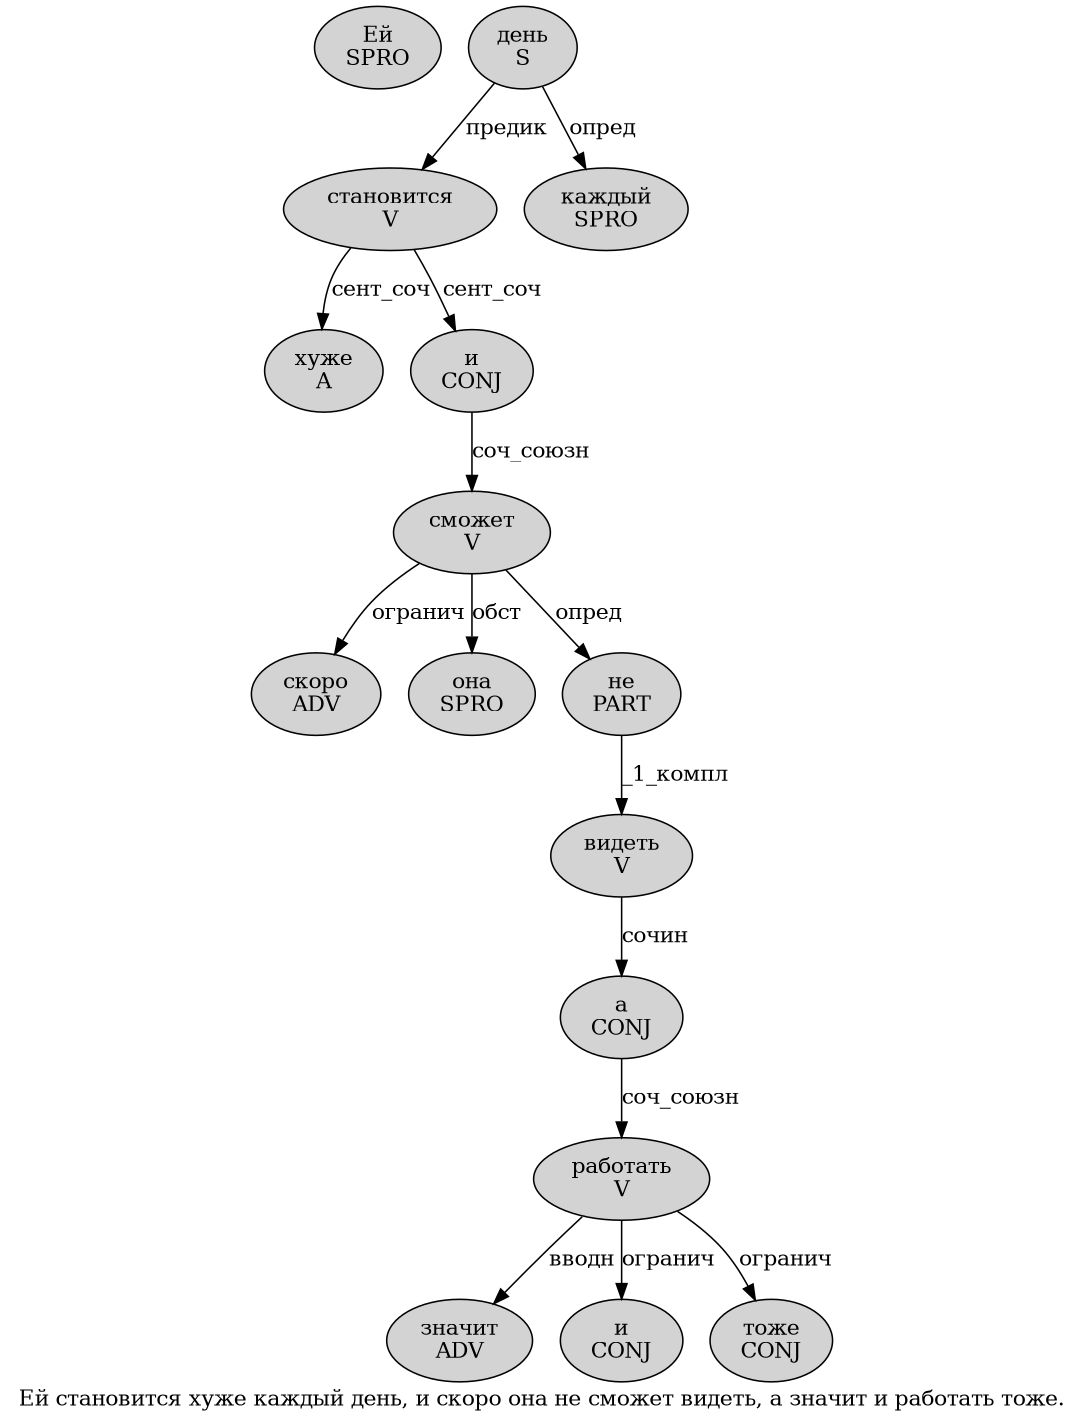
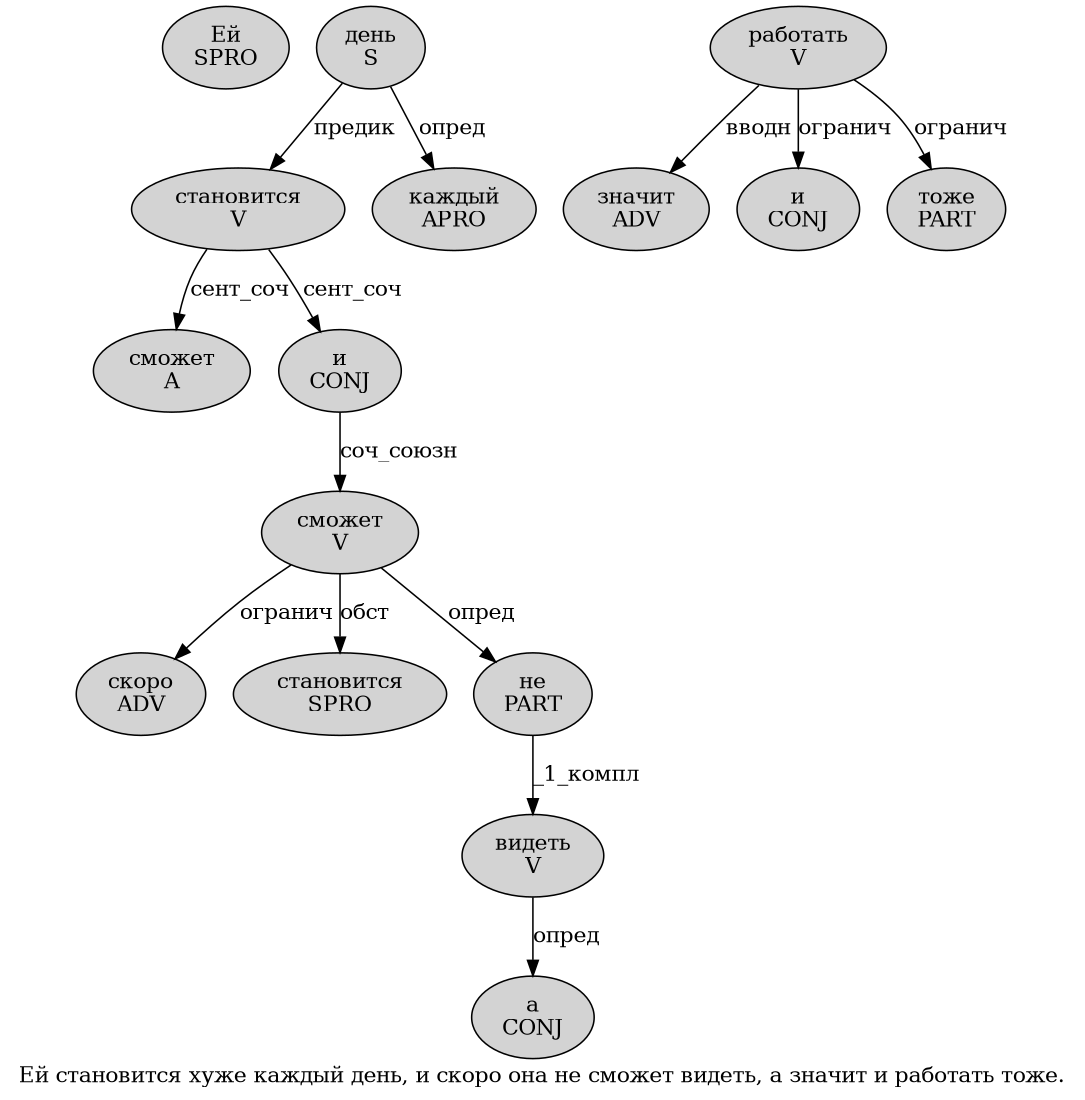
node "каждый SPRO": label "каждый SPRO" -> "каждый APRO"
node "хуже A": label "хуже A" -> "сможет A"
node "она SPRO": label "она SPRO" -> "становится SPRO"
edge "видеть V" -> "а CONJ": label "сочин" -> "опред"
edge "а CONJ" -> "работать V": removed, label "соч_союзн"
node "тоже CONJ": label "тоже CONJ" -> "тоже PART"
